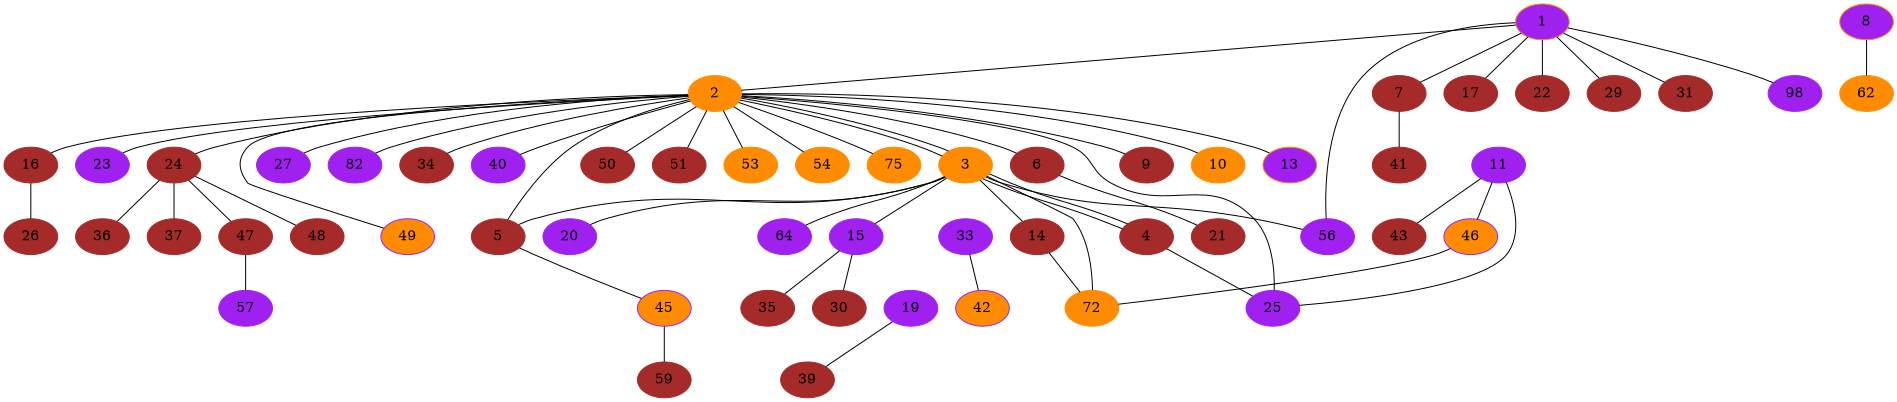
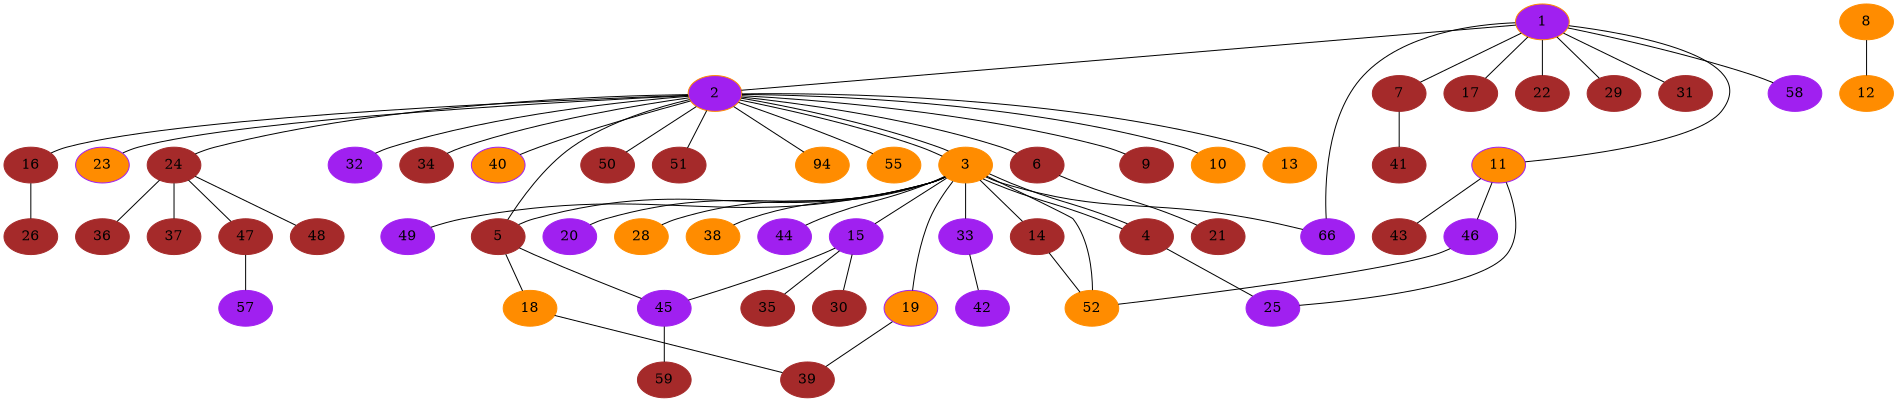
node "8": fillcolor purple -> darkorange
node "2": fillcolor darkorange -> purple
node "98": label "98" -> "58"
node "62": label "62" -> "12"
edge "1" -- "11": added
edge "2" -- "25": removed
edge "2" -- "49": now "3" -- "49"
node "23": fillcolor purple -> darkorange
node "27": removed
node "82": label "82" -> "32"
node "40": fillcolor purple -> darkorange
node "53": removed
node "54": label "54" -> "94"
node "75": label "75" -> "55"
node "13": fillcolor purple -> darkorange
node "11": fillcolor purple -> darkorange
edge "3" -- "33": added
edge "3" -- "19": added
node "49": fillcolor darkorange -> purple
node "28": added
node "38": added
node "64": label "64" -> "44"
node "56": label "56" -> "66"
node "46": fillcolor darkorange -> purple
edge "15" -- "45": added
node "18": added
node "45": fillcolor darkorange -> purple
node "19": fillcolor purple -> darkorange
node "42": fillcolor darkorange -> purple
node "72": label "72" -> "52"
